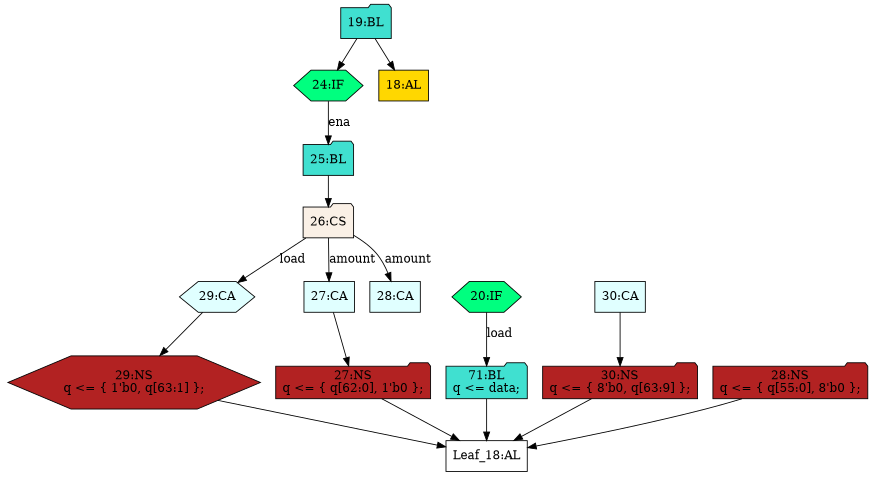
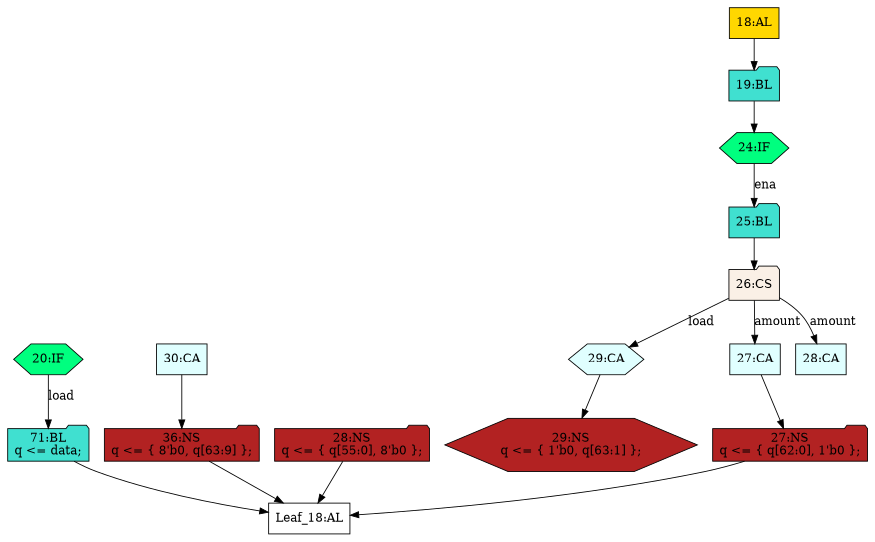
edge "19:BL" -> "18:AL": reversed
node "30:NS q <= { 8'b0, q[63:9] };": label "30:NS q <= { 8'b0, q[63:9] };" -> "36:NS q <= { 8'b0, q[63:9] };"
edge "29:NS q <= { 1'b0, q[63:1] };" -> "Leaf_18:AL": removed
